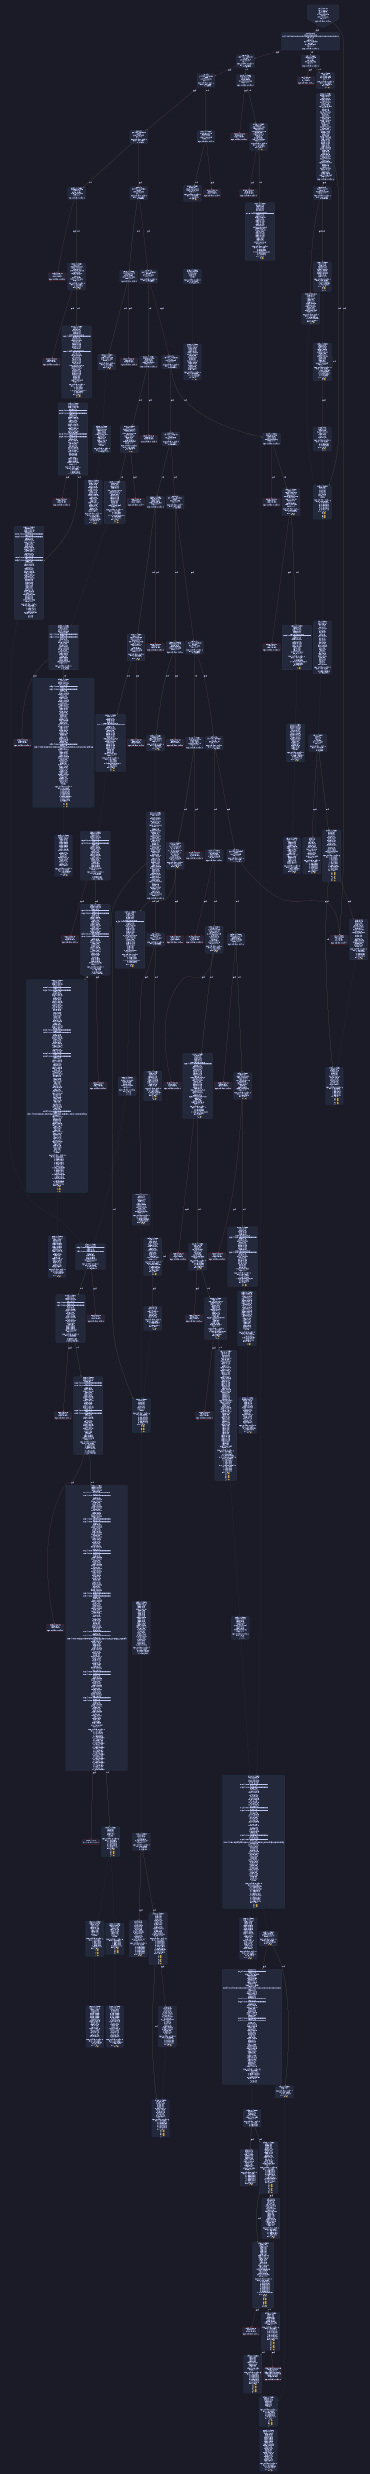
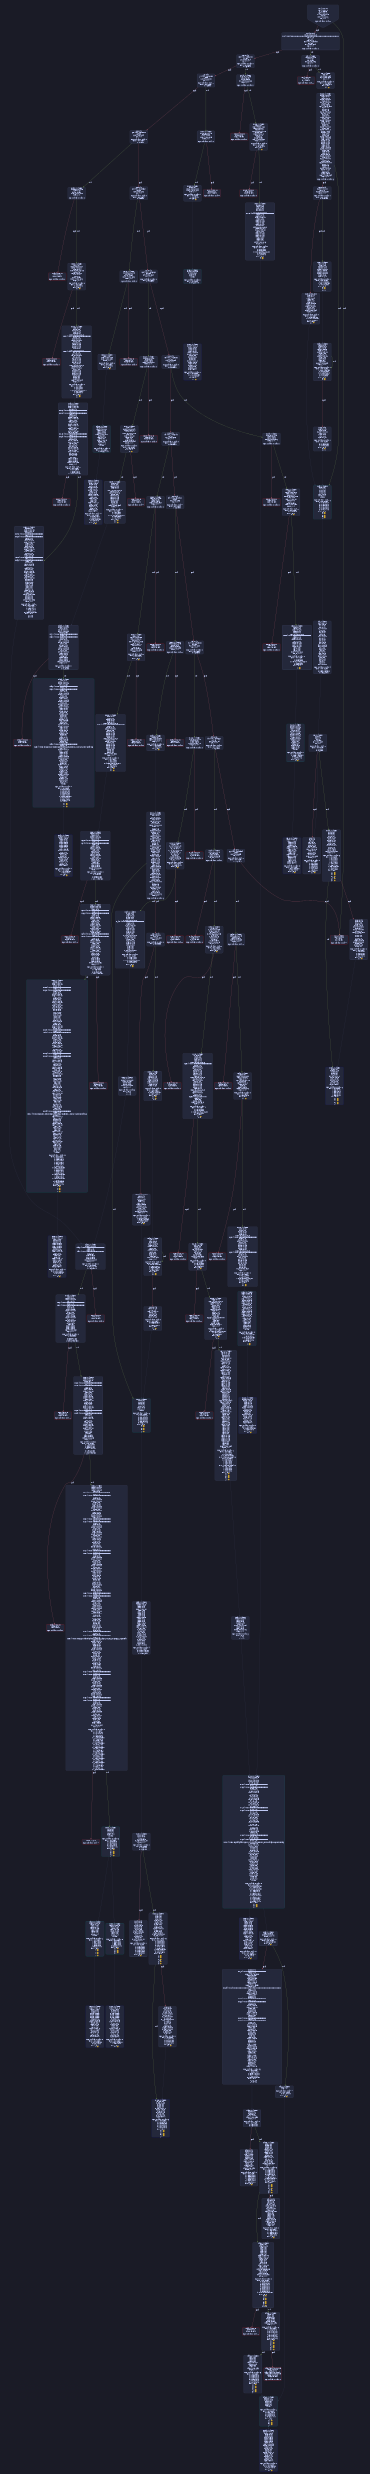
node "[11f8] INVALID Entry size req: 0, sizeΔ: 0": label "[11f8] INVALID Entry size req: 0, sizeΔ: 0" -> "[11f8] INVALID Stack size req: 0, sizeΔ: 0"
